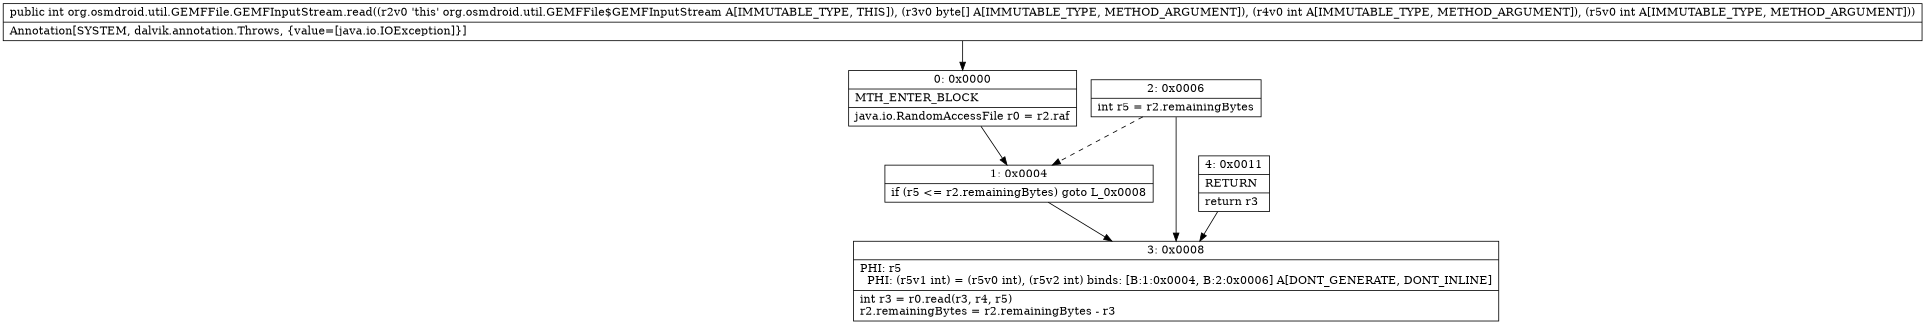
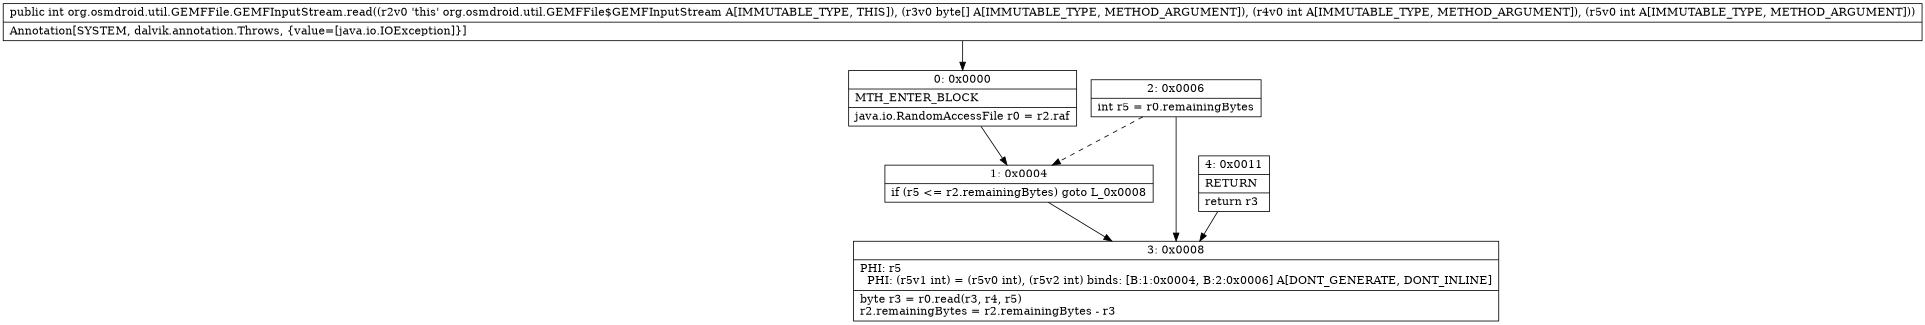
node "2: 0x0006": text "int r5 = r2.remainingBytes" -> "int r5 = r0.remainingBytes"
node "3: 0x0008": text "int r3 = r0.read(r3, r4, r5)" -> "byte r3 = r0.read(r3, r4, r5)"
